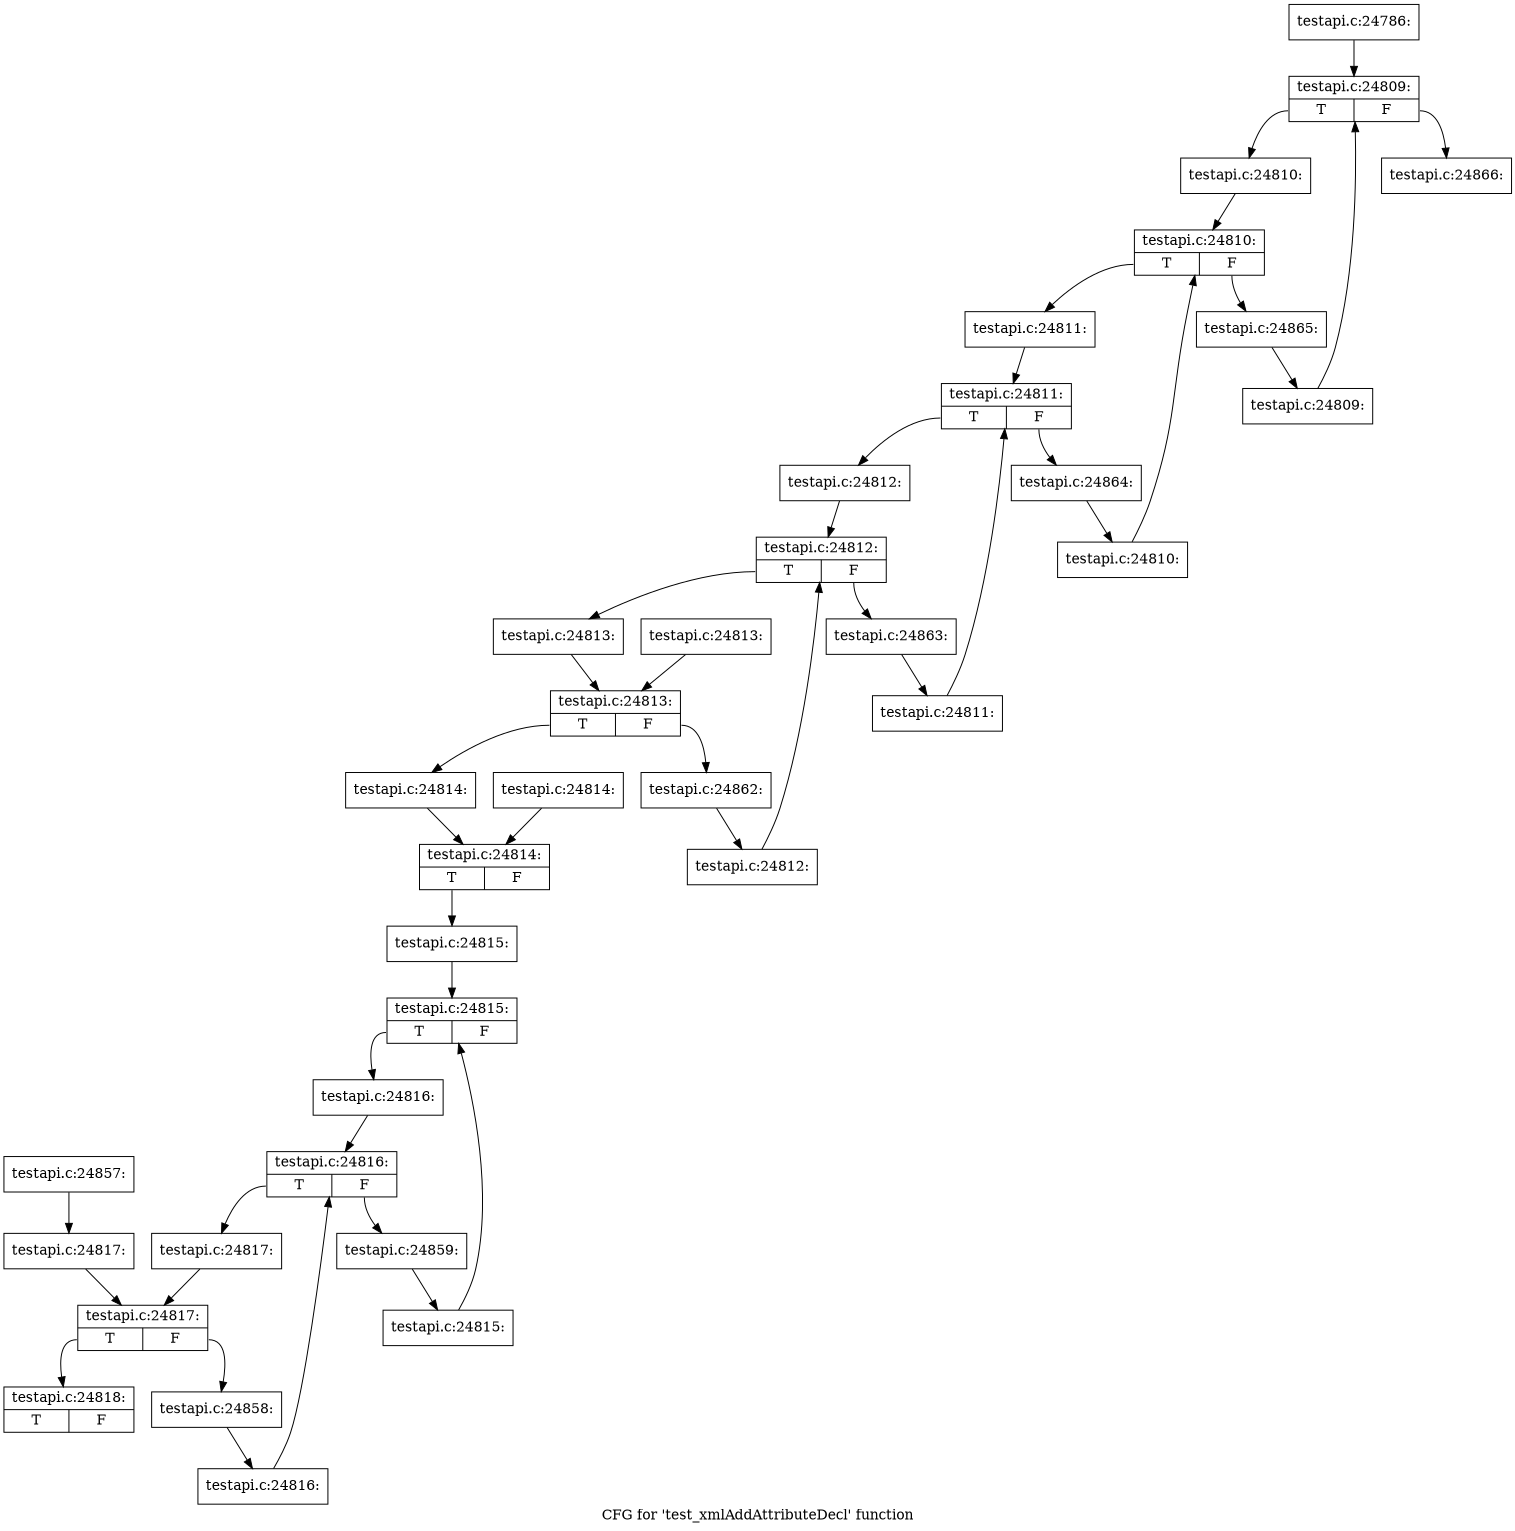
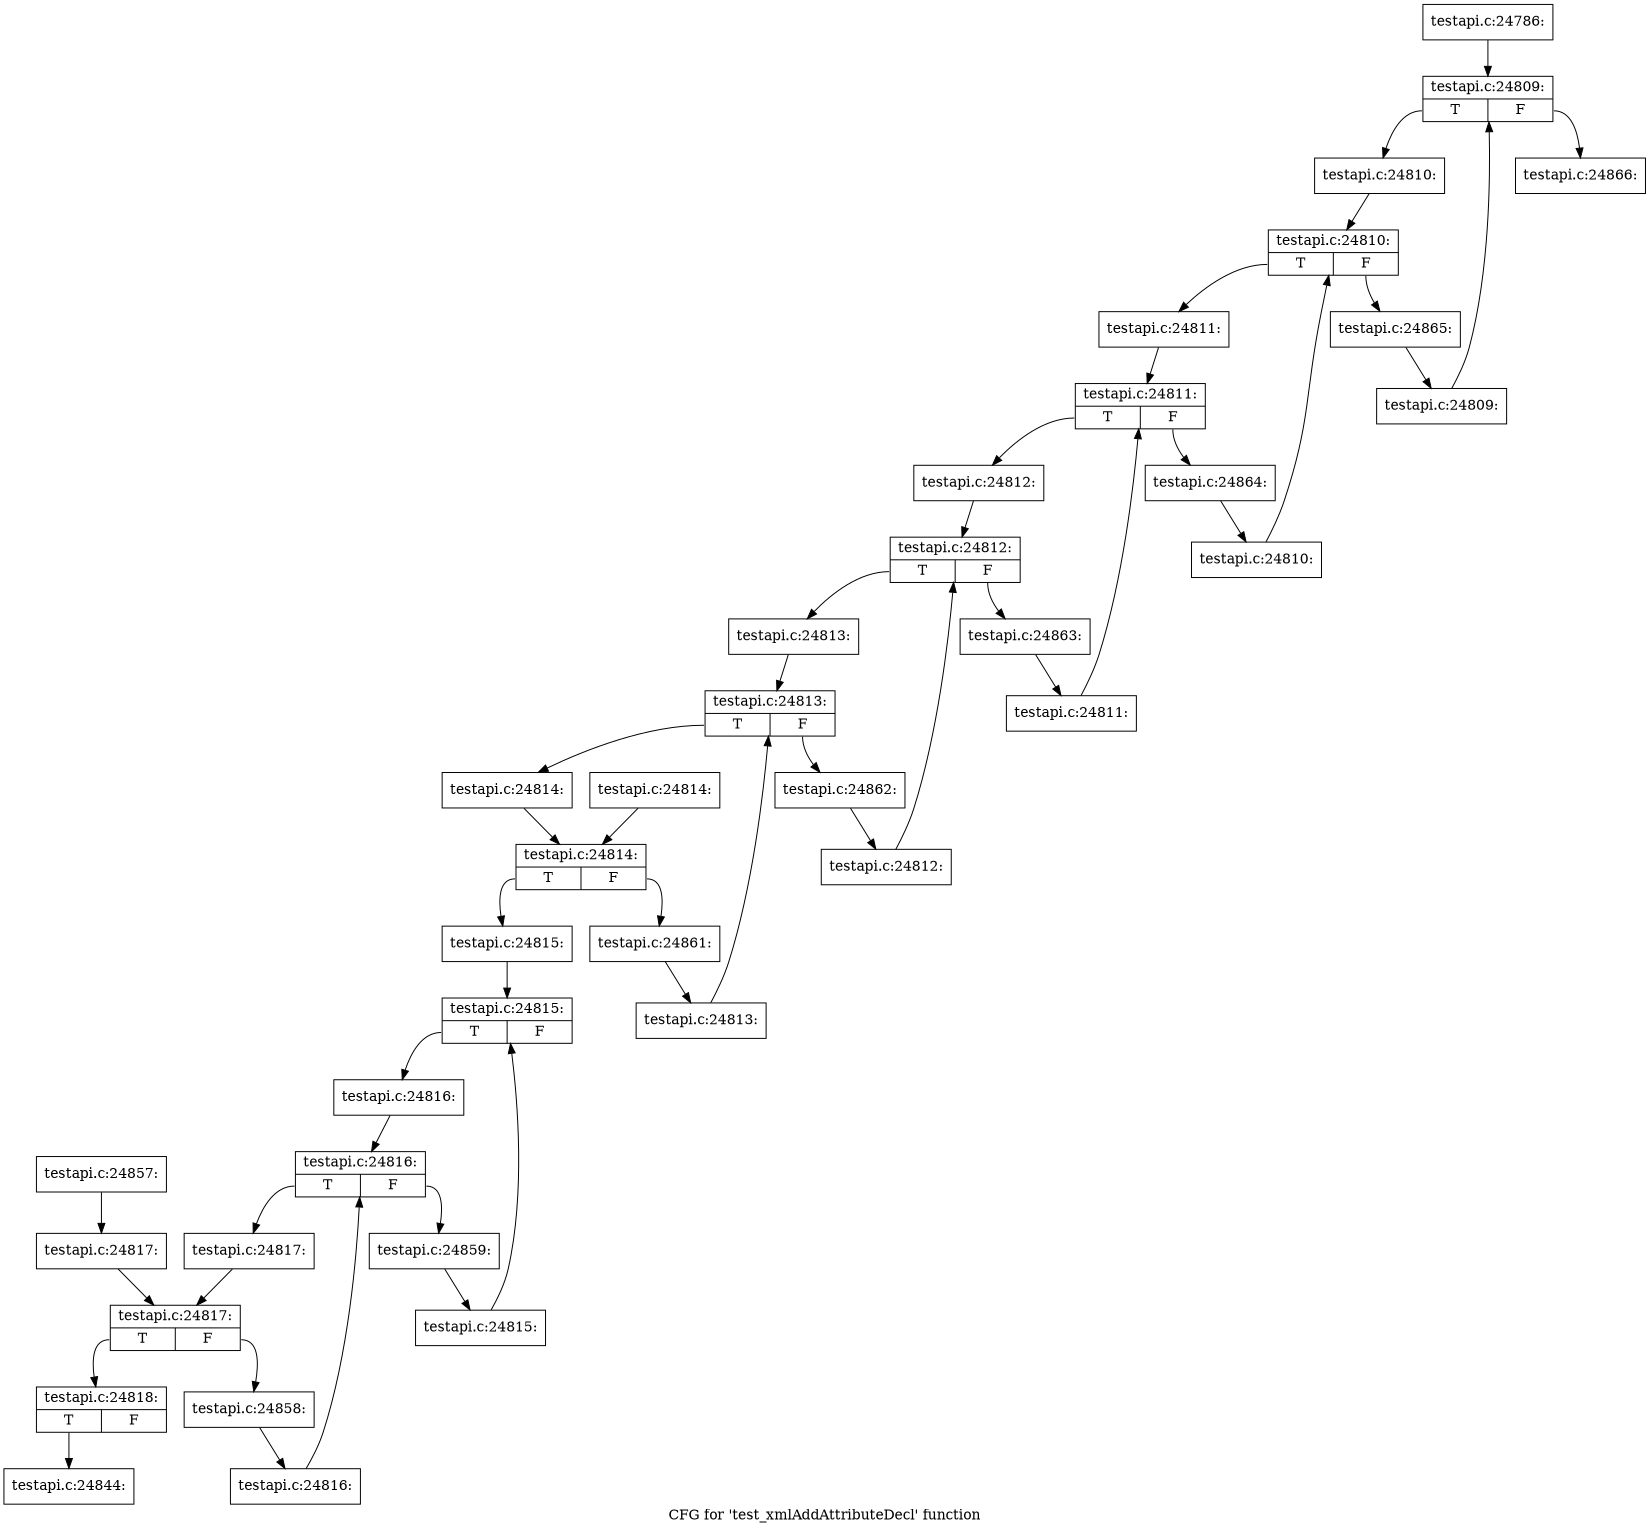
node "testapi.c:24861:": added
node "testapi.c:24844:": added
